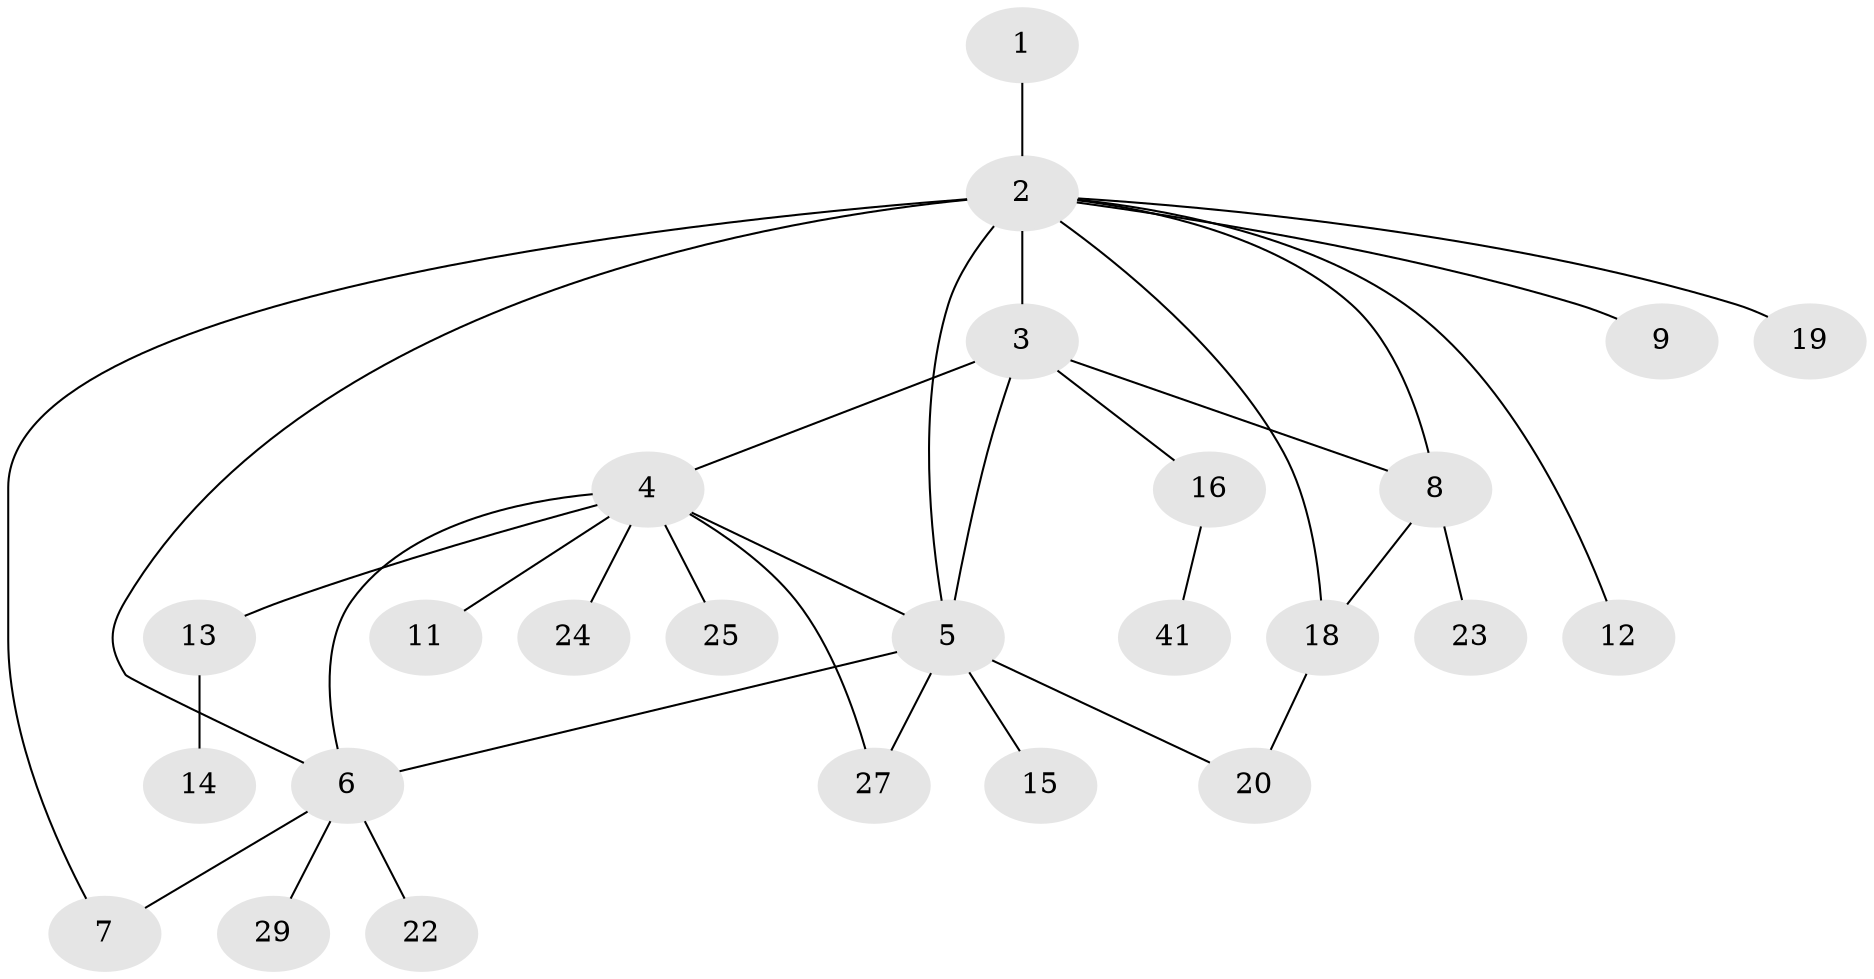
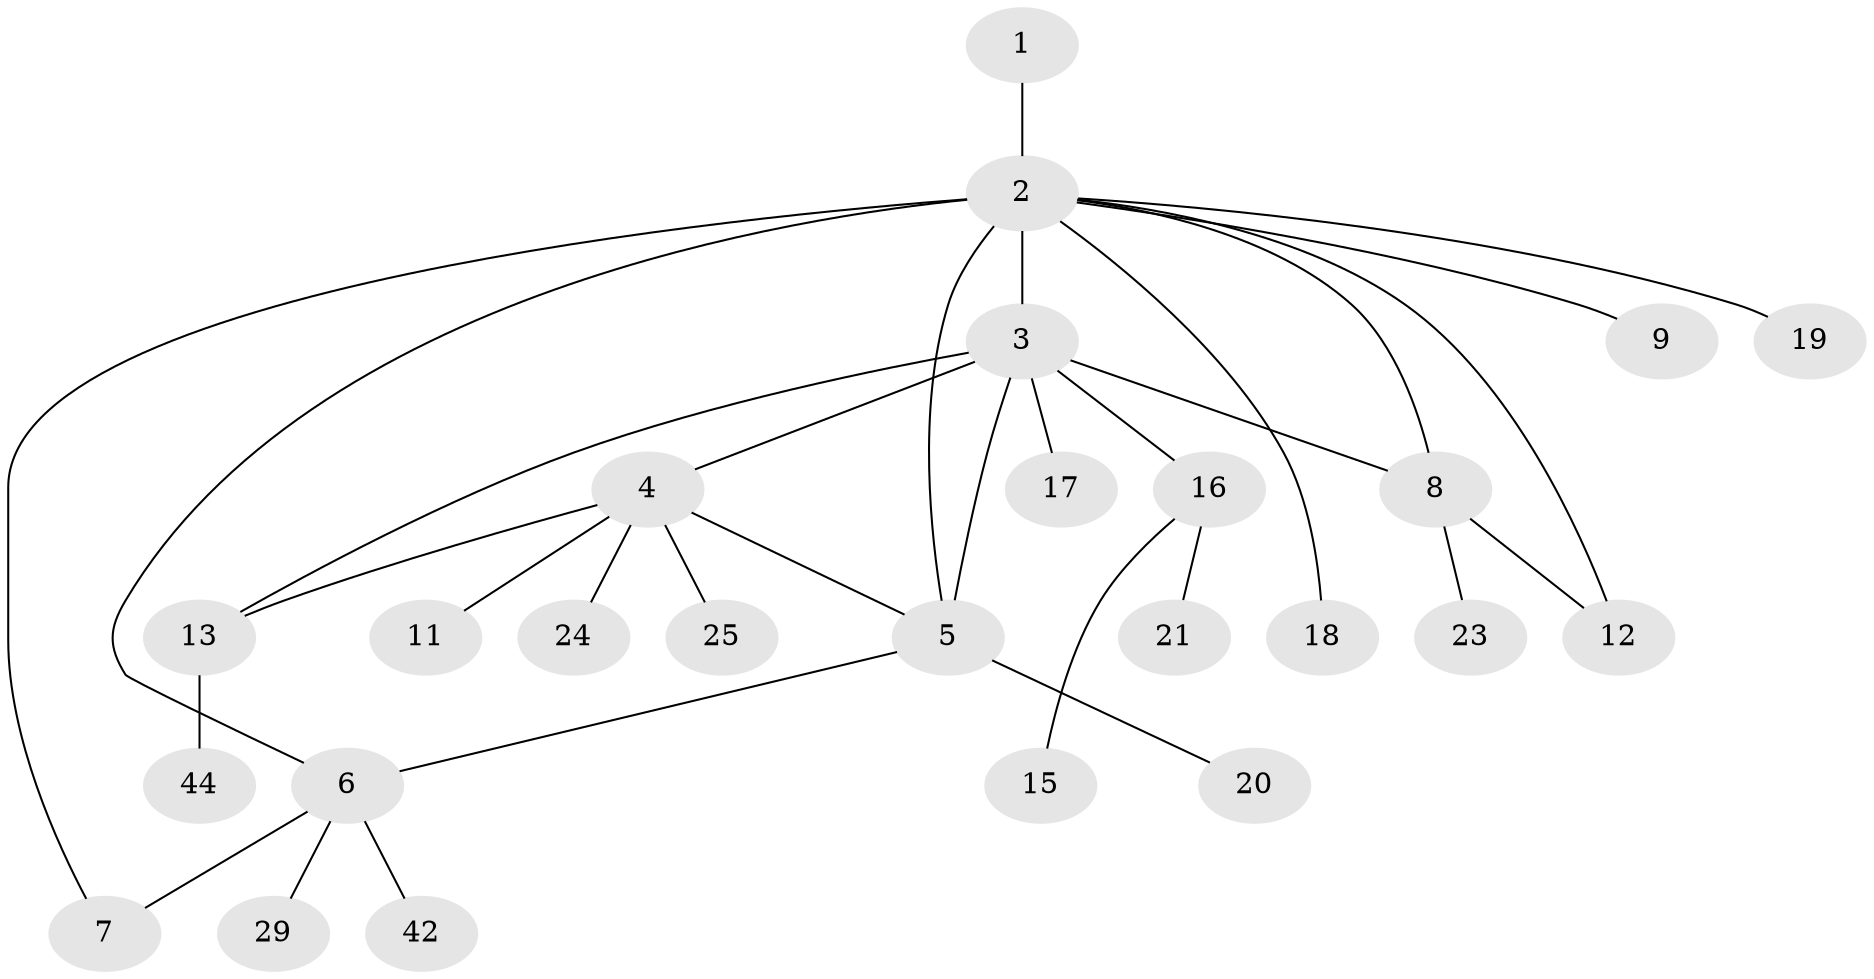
edge "3" -- "13": added
node "17": added
edge "4" -- "6": removed
edge "8" -- "18": now "8" -- "12"
node "41": label "41" -> "21"
edge "5" -- "15": now "16" -- "15"
edge "18" -- "20": removed
node "14": label "14" -> "44"
node "27": removed
node "22": label "22" -> "42"
